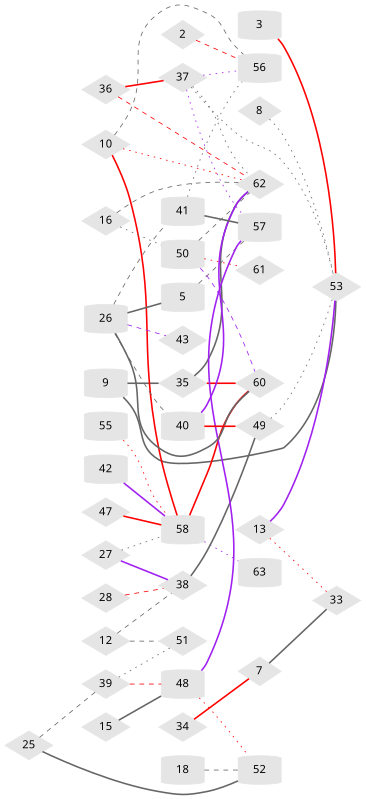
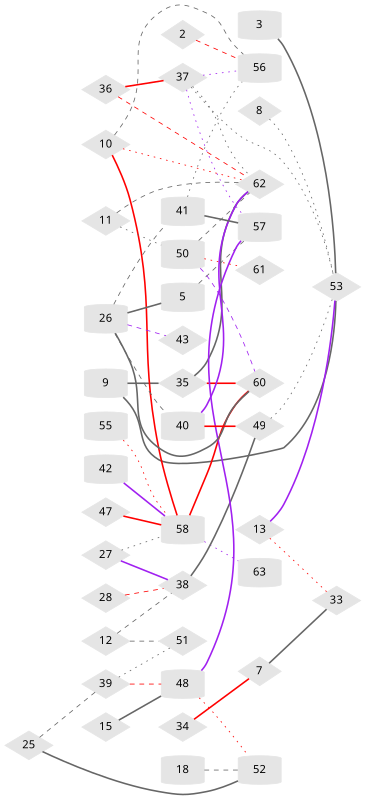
edge "3" -- "53": color red -> gray40
node "16": label "16" -> "11"
